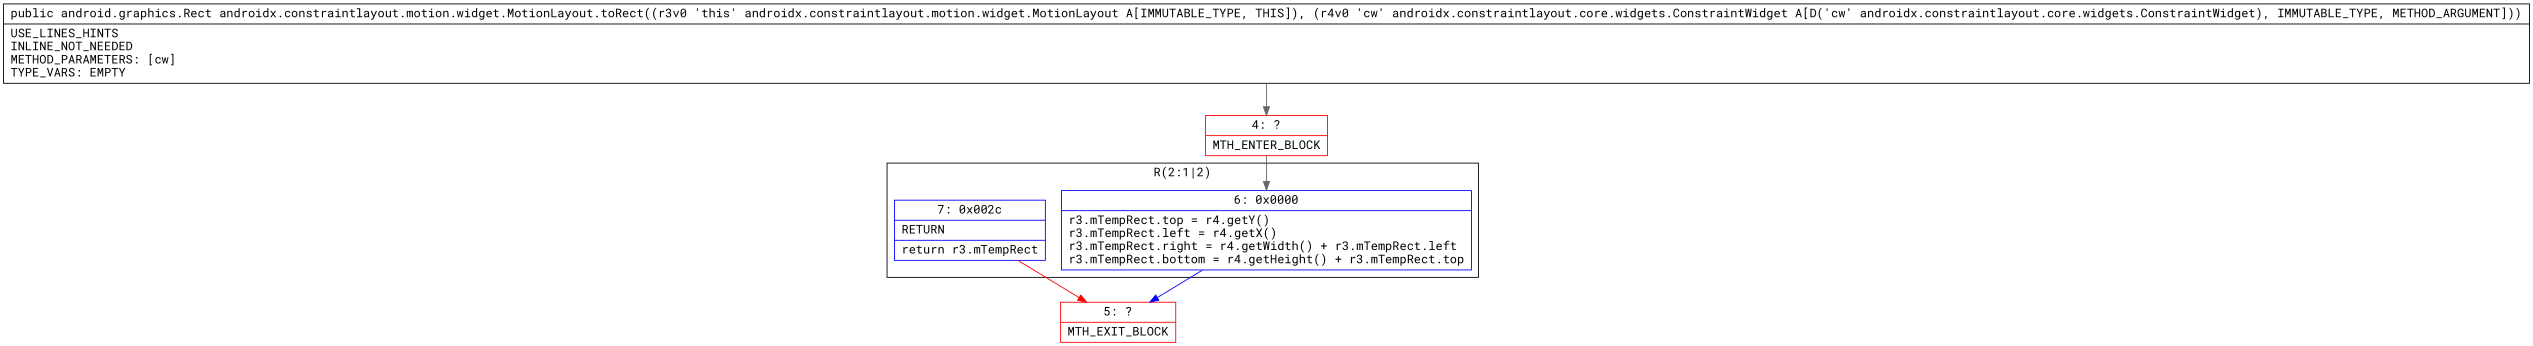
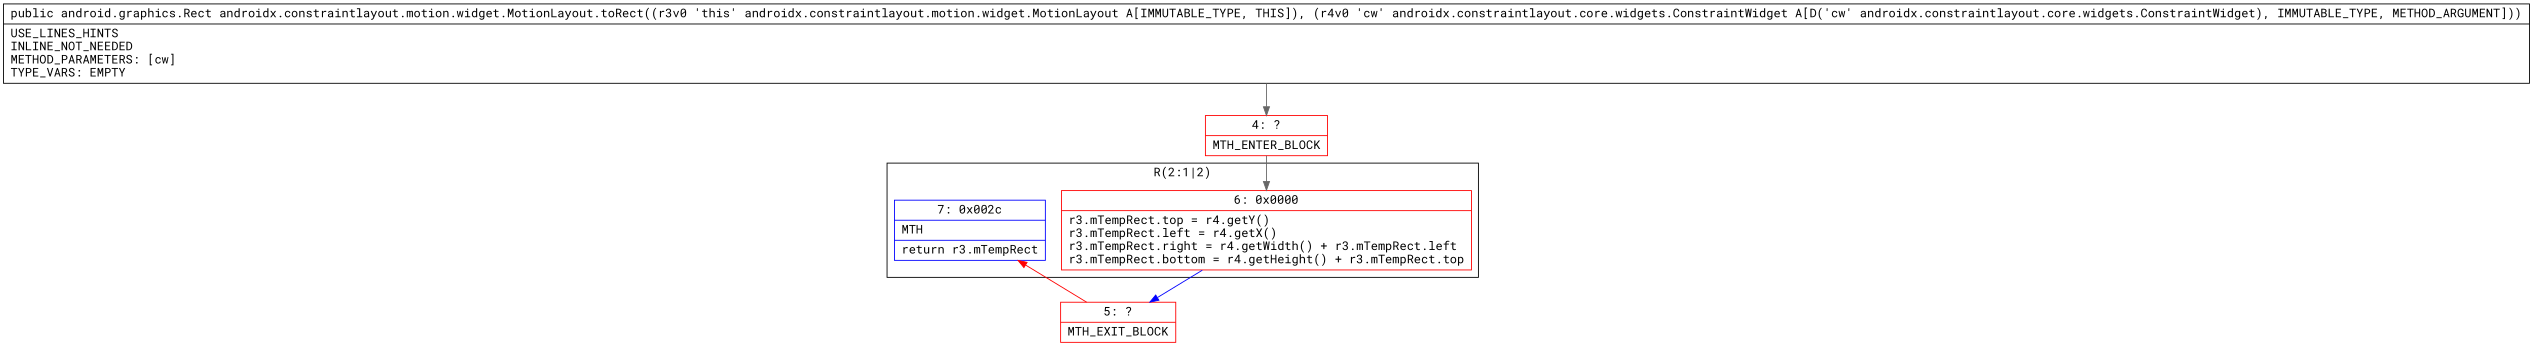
node "7: 0x002c": text "RETURN" -> "MTH"
node "6: 0x0000": color blue -> red
edge "7: 0x002c" -> "5: ?": reversed
